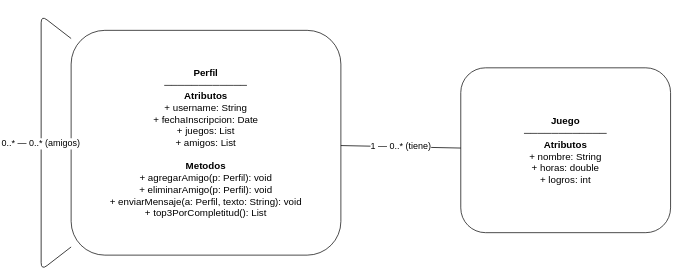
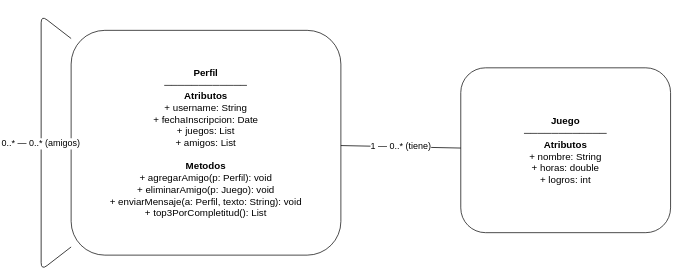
node "Perfil ──────────── Atributos + username: String + fechaInscripcion: Date + juegos: List + amigos: List Metodos + agregarAmigo(p: Perfil): void + eliminarAmigo(p: Perfil): void + enviarMensaje(a: Perfil, texto: String): void + top3PorCompletitud(): List": label "Perfil ──────────── Atributos + username: String + fechaInscripcion: Date + juegos: List + amigos: List Metodos + agregarAmigo(p: Perfil): void + eliminarAmigo(p: Perfil): void + enviarMensaje(a: Perfil, texto: String): void + top3PorCompletitud(): List" -> "Perfil ──────────── Atributos + username: String + fechaInscripcion: Date + juegos: List + amigos: List Metodos + agregarAmigo(p: Perfil): void + eliminarAmigo(p: Juego): void + enviarMensaje(a: Perfil, texto: String): void + top3PorCompletitud(): List"
